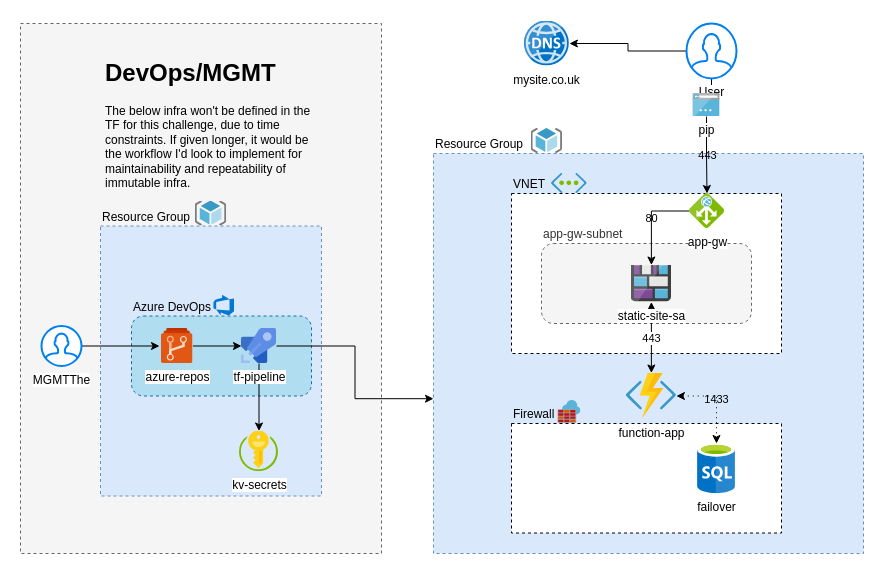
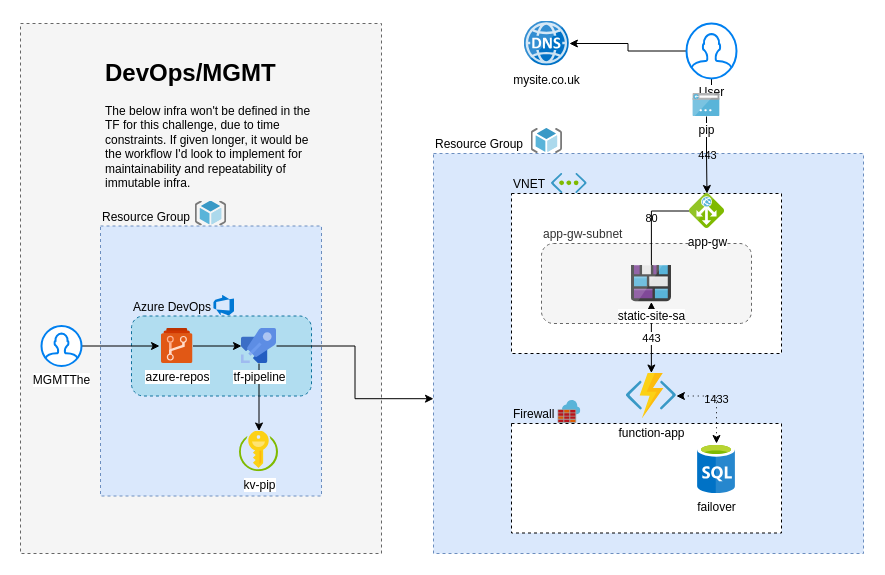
edge "app-gw" -> "static-site-sa": arrowhead classic -> none
node "kv-secrets": label "kv-secrets" -> "kv-pip"
